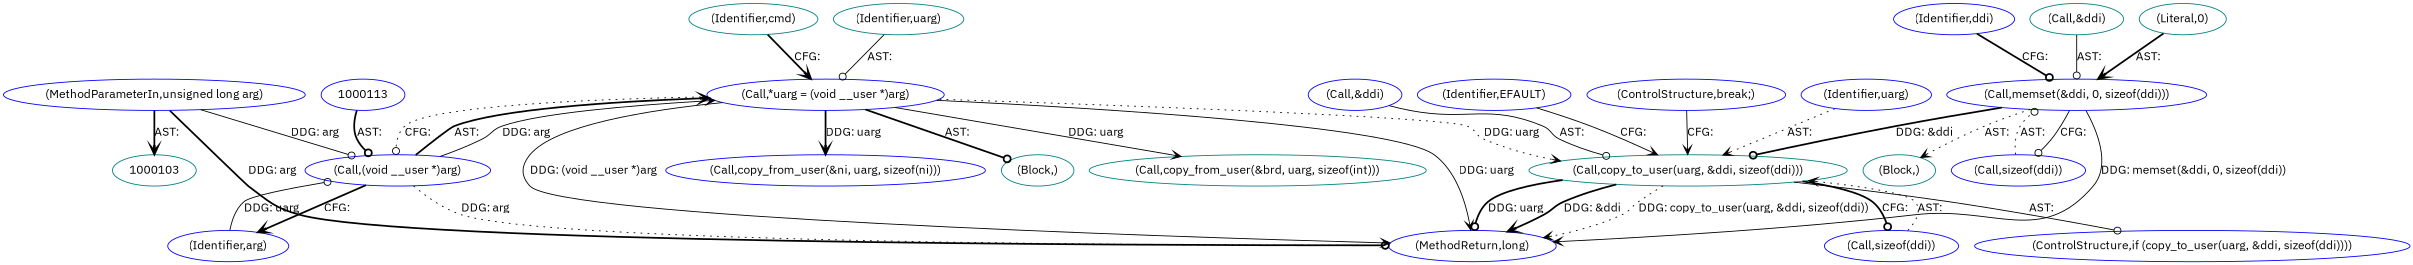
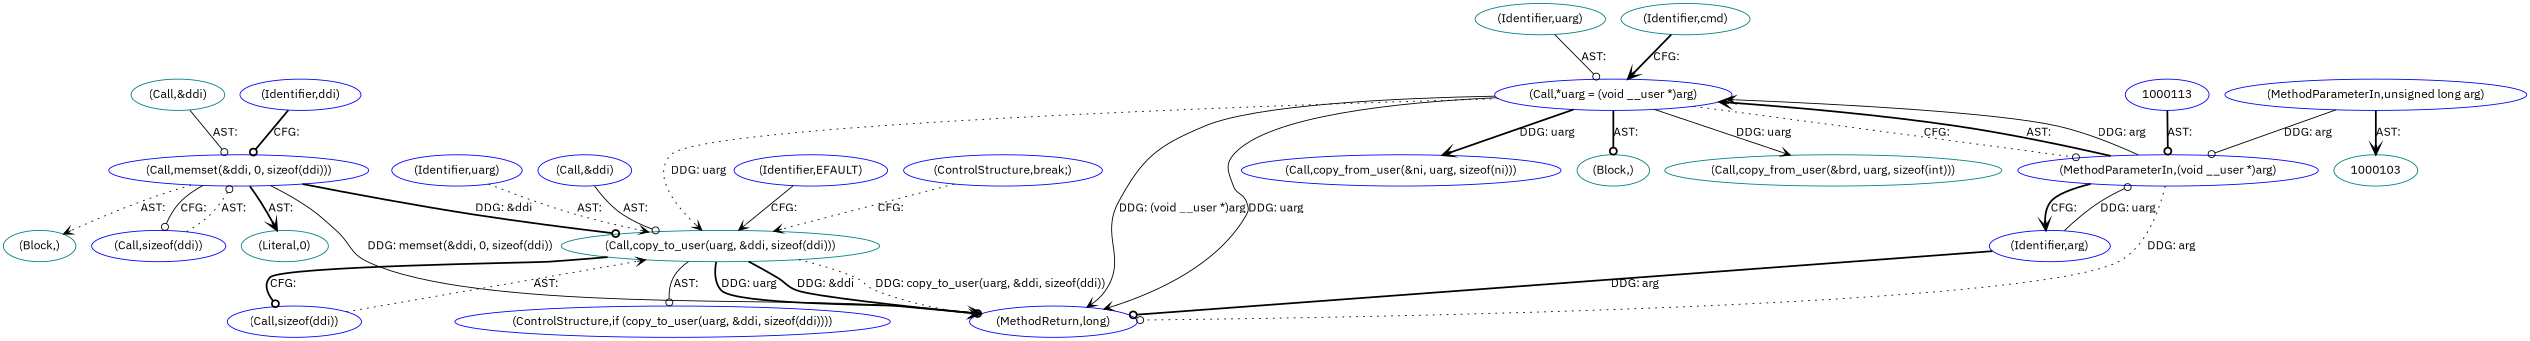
edge "(Literal,0)" -> "(Call,memset(&ddi, 0, sizeof(ddi)))": reversed
edge "(ControlStructure,break;)" -> "(Call,copy_to_user(uarg, &ddi, sizeof(ddi)))": style solid -> dotted
node "(Call,(void __user *)arg)": label "(Call,(void __user *)arg)" -> "(MethodParameterIn,(void __user *)arg)"
edge "(MethodParameterIn,unsigned long arg)" -> "(MethodReturn,long)": now "(Identifier,arg)" -> "(MethodReturn,long)"
